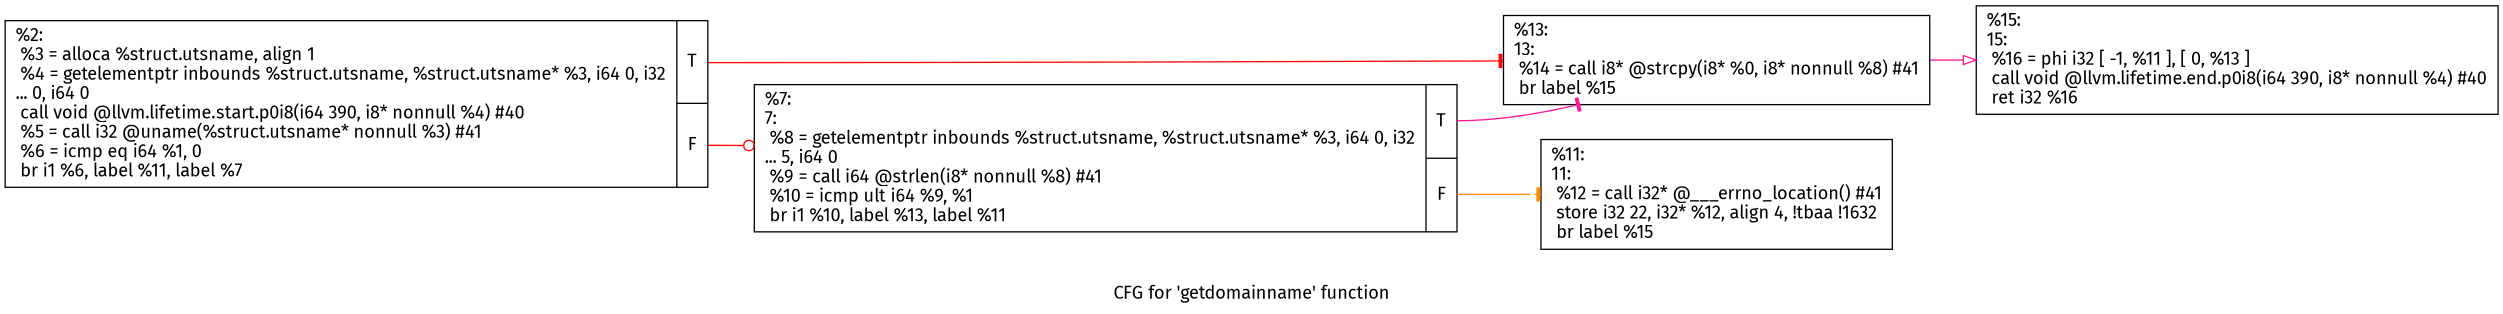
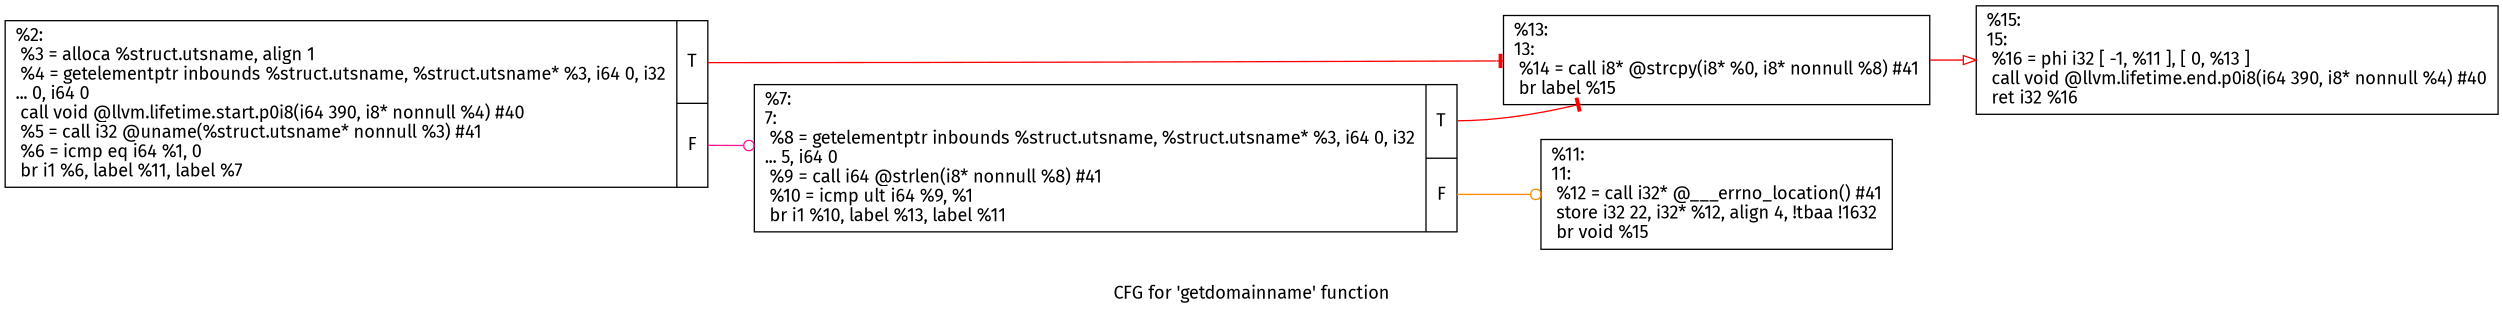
edge "%13:" -> "%15:": color deeppink -> red
edge "%7:" -> "%13:": color deeppink -> red
edge "%2:" -> "%7:": color red -> deeppink
edge "%7:" -> "%11:": arrowhead tee -> odot
node "%11:": text "br label %15" -> "br void %15"
